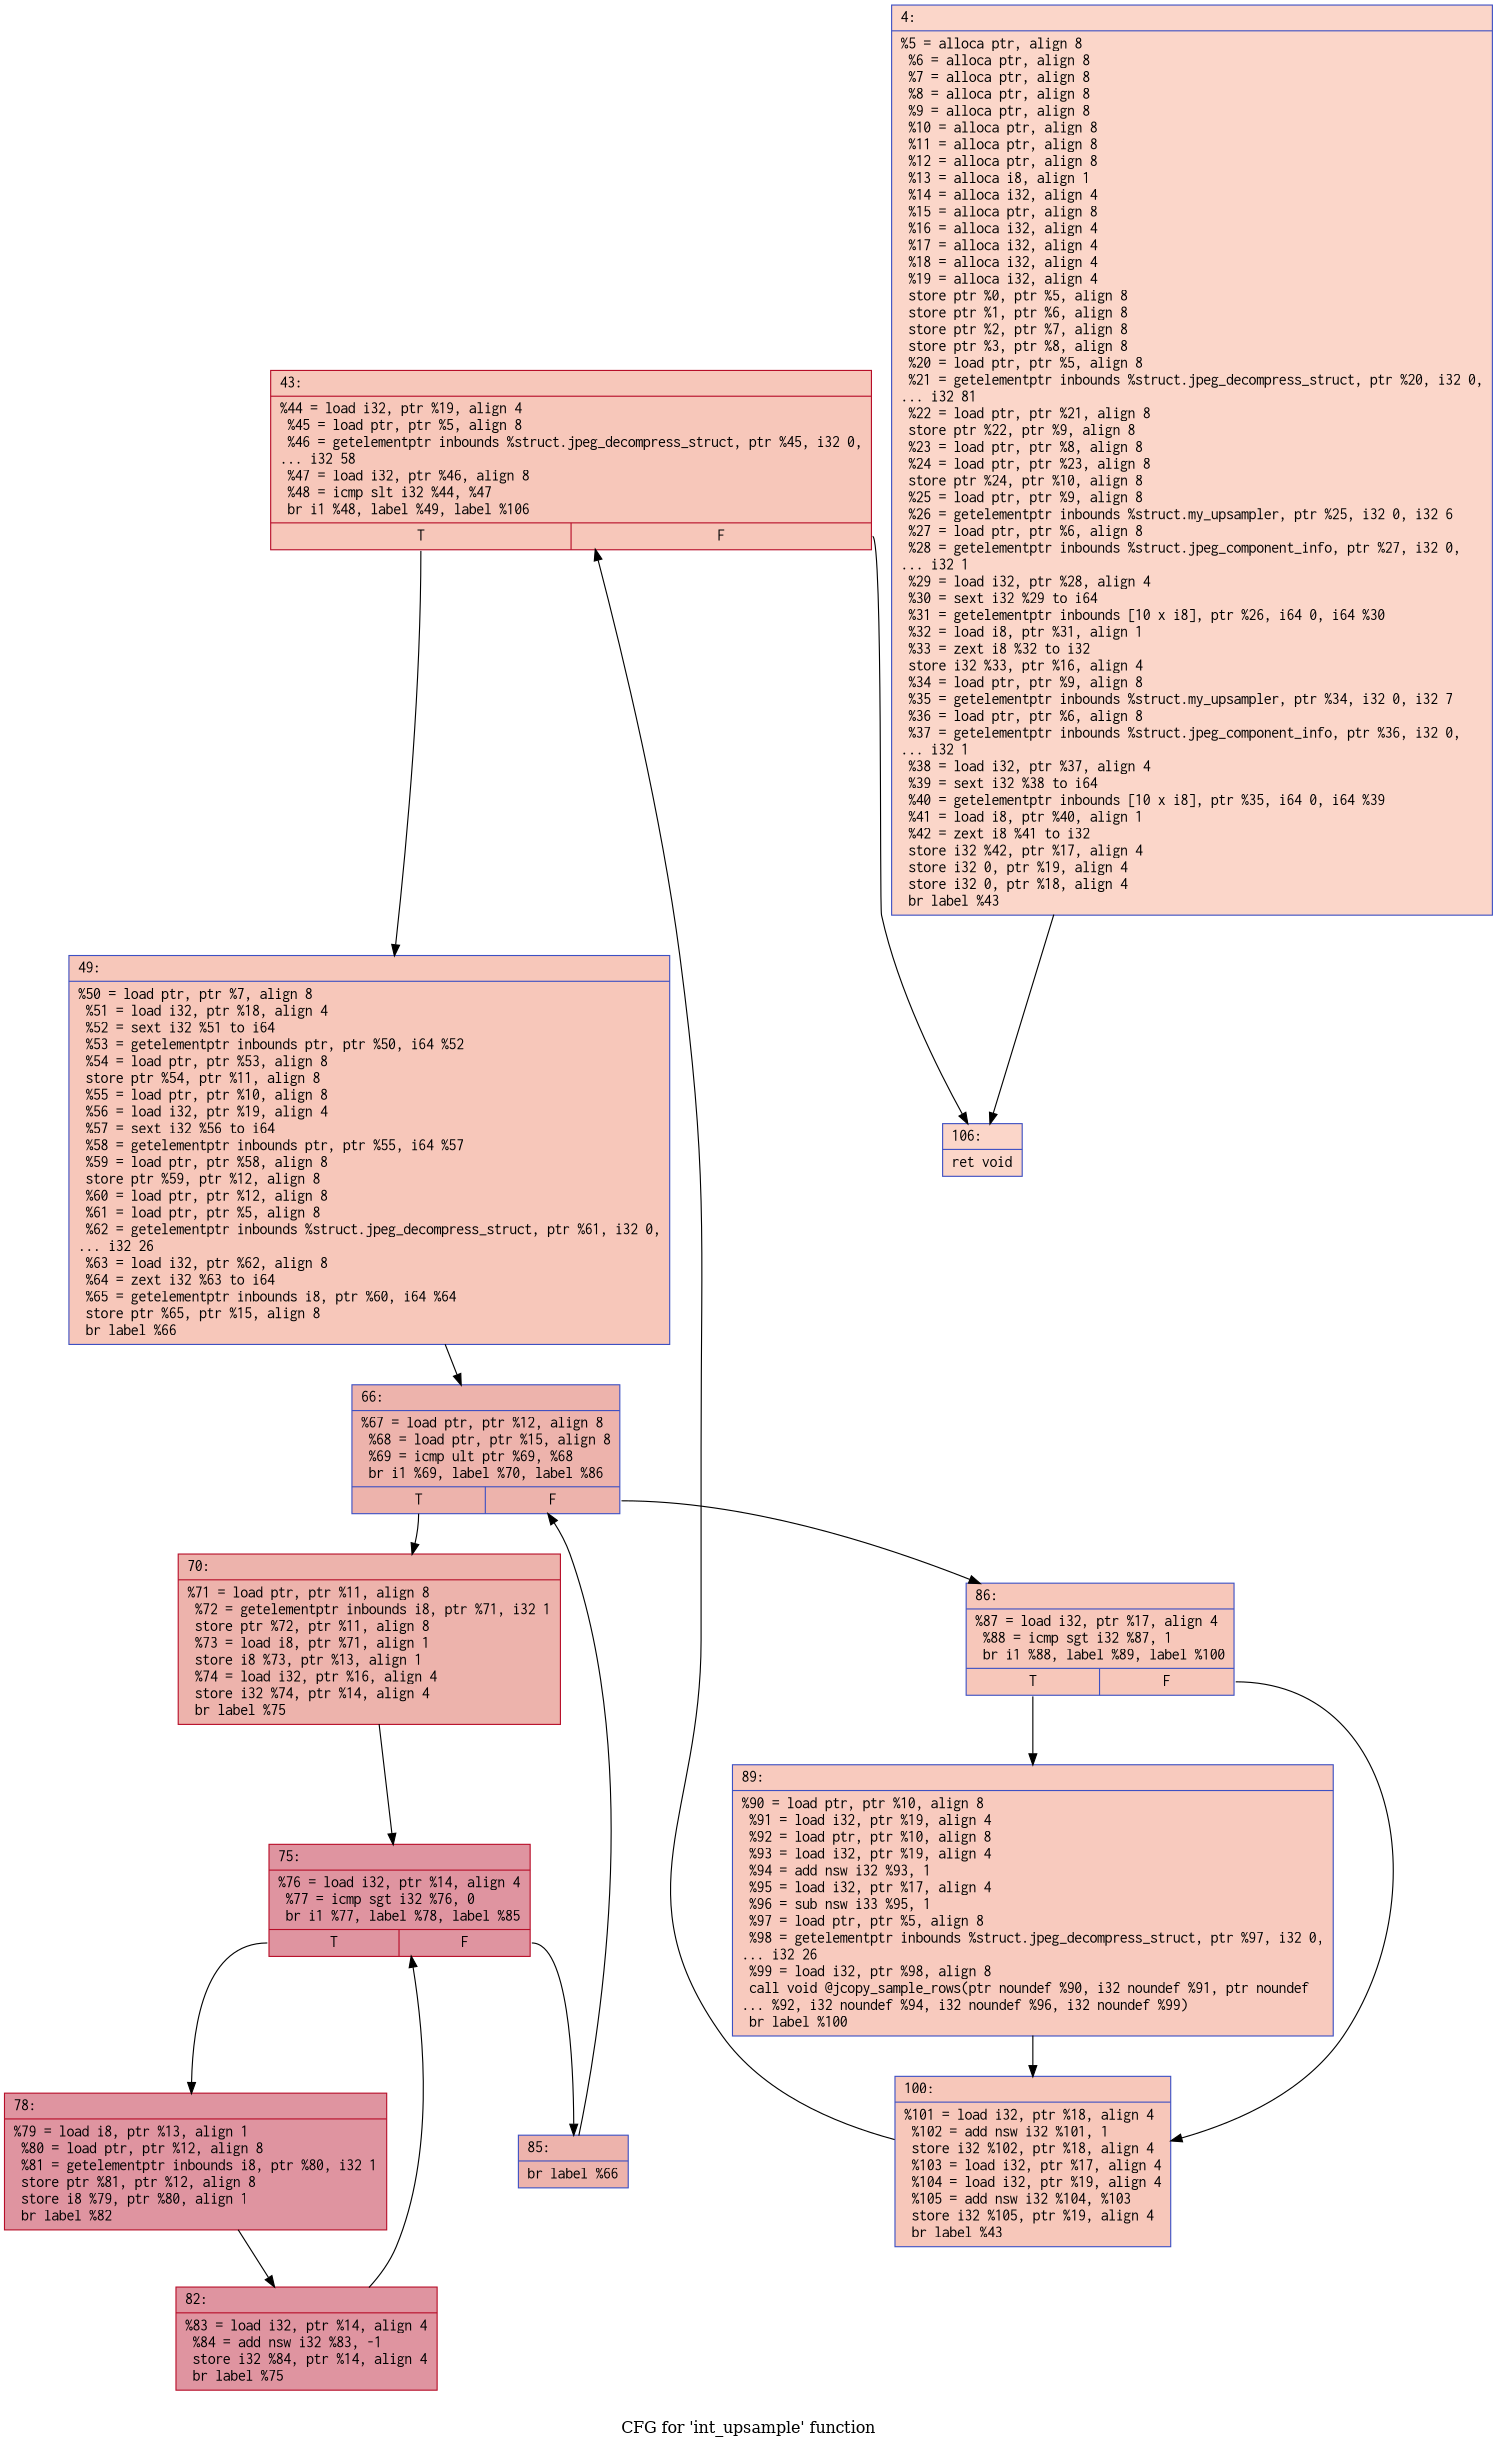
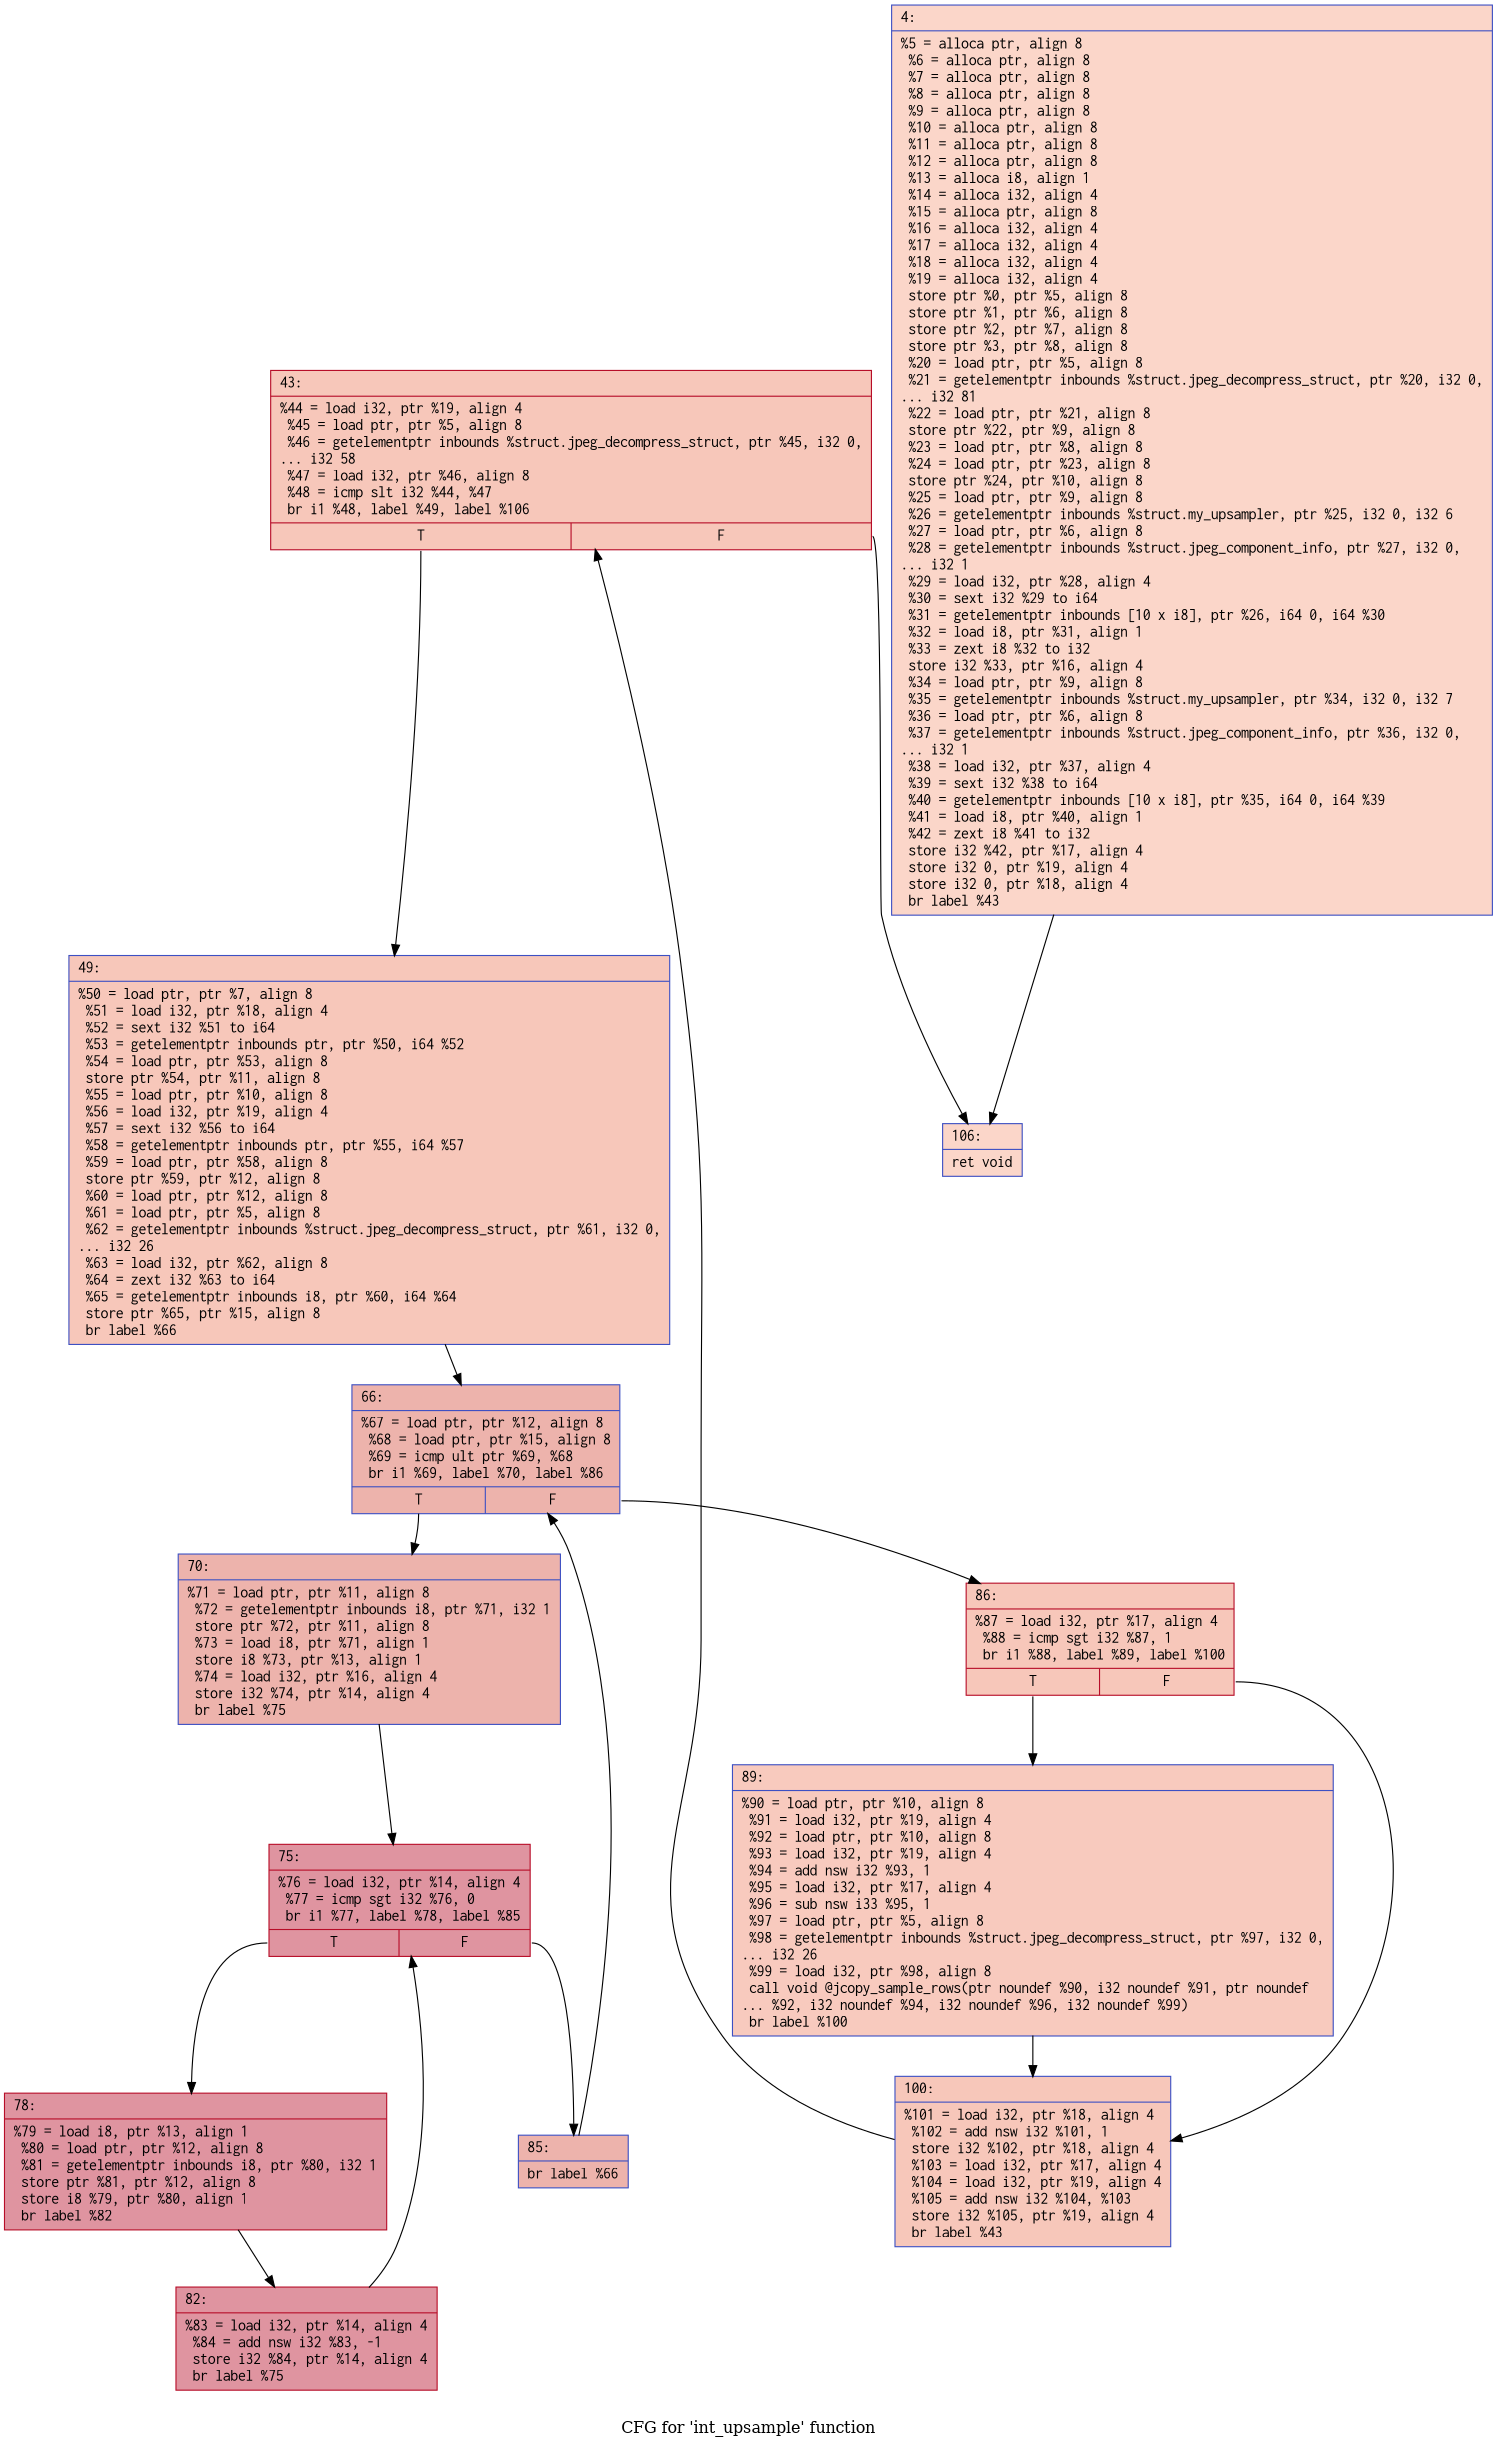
node "70:": color #b70d28ff -> #3d50c3ff
node "86:": color #3d50c3ff -> #b70d28ff
